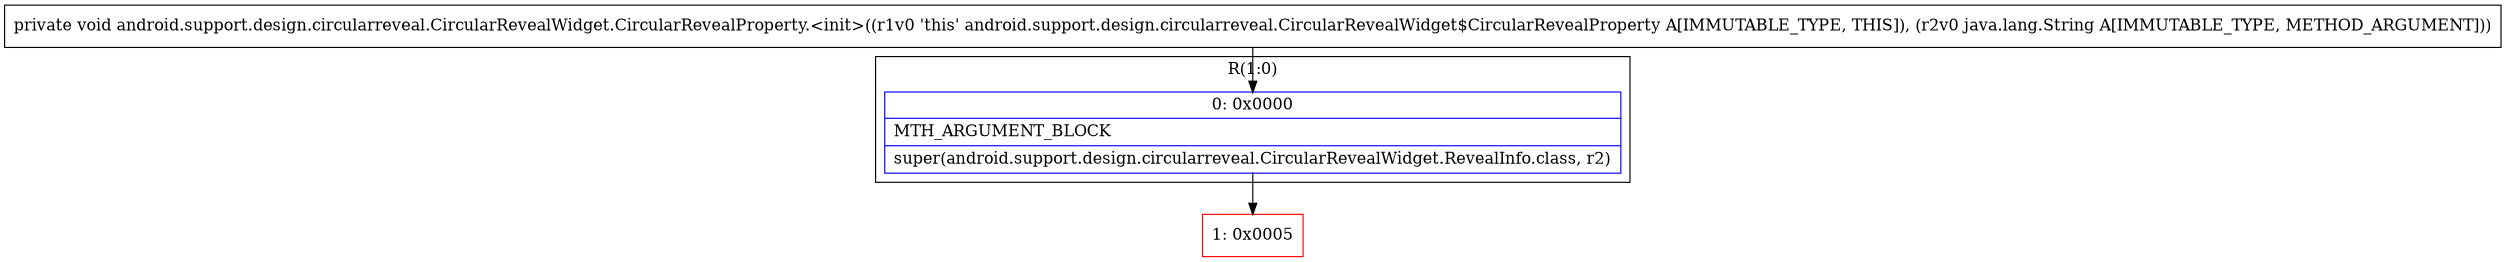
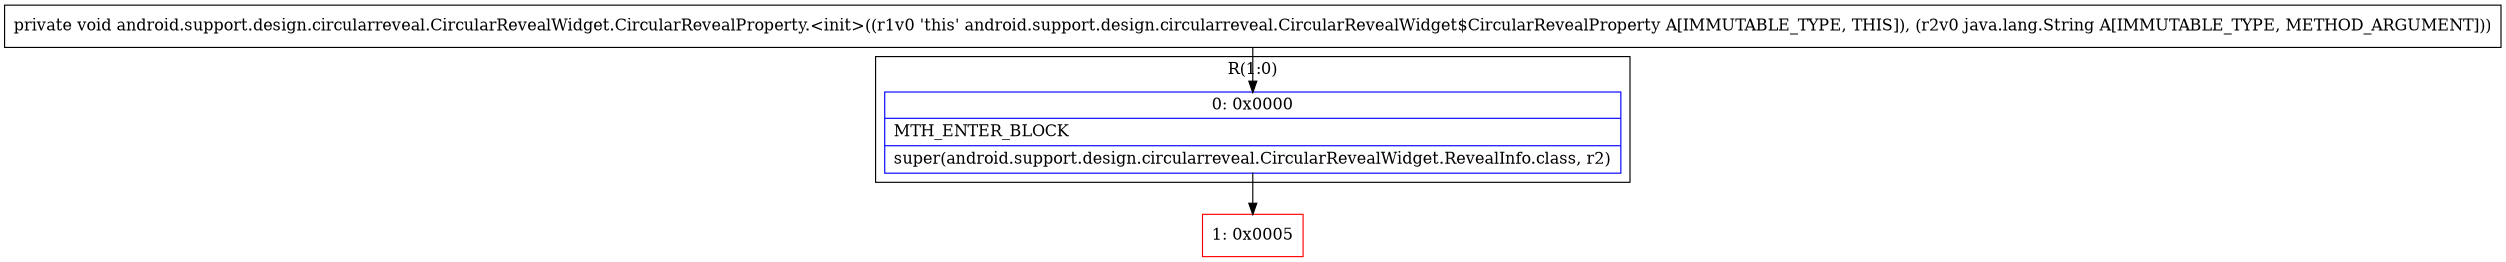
node "0: 0x0000": text "MTH_ARGUMENT_BLOCK" -> "MTH_ENTER_BLOCK"
